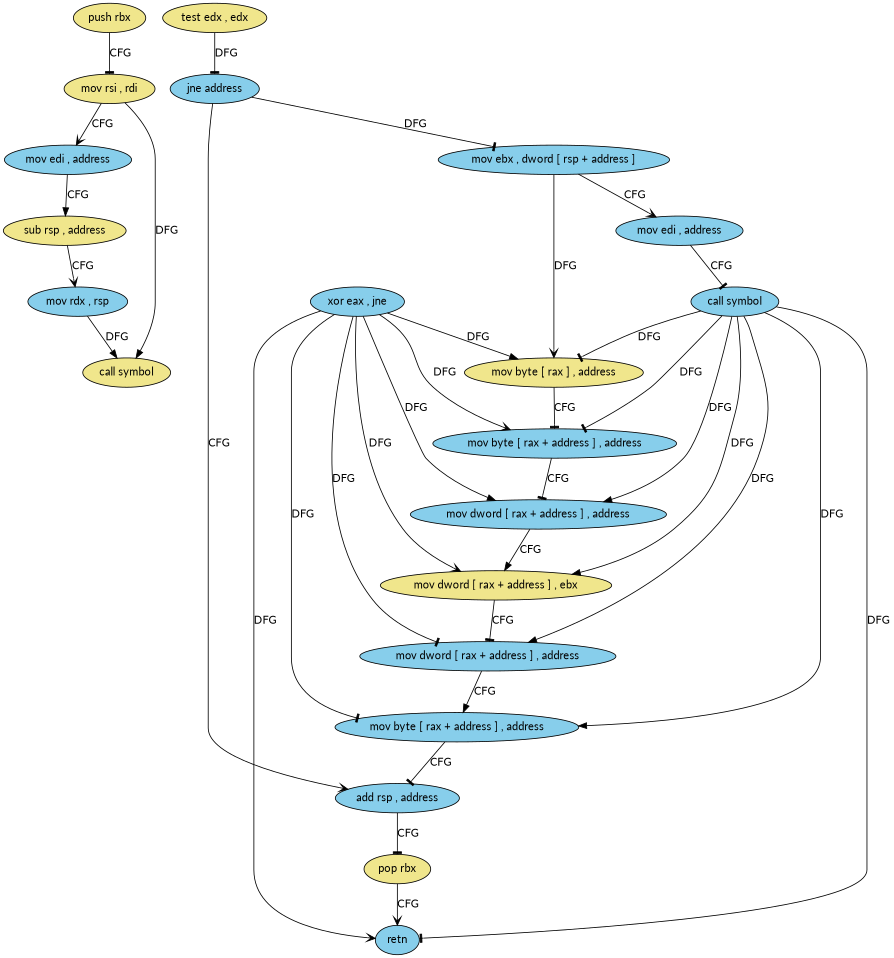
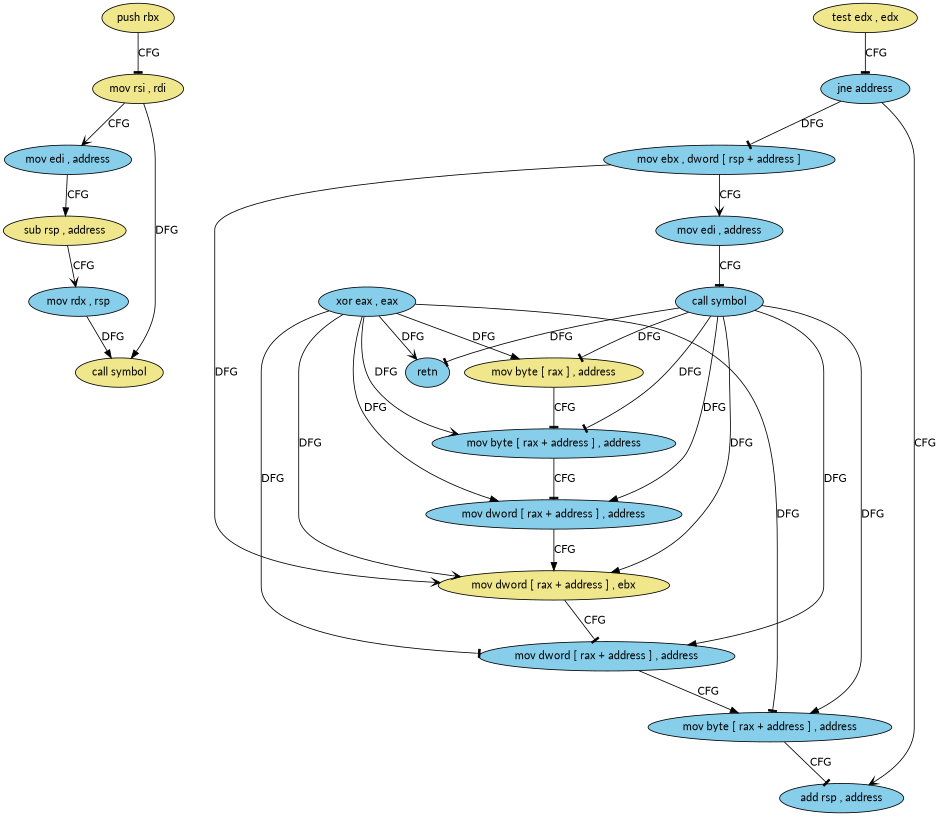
edge "test edx , edx" -> "jne address": label "DFG" -> "CFG"
edge "mov ebx , dword [ rsp + address ]" -> "mov byte [ rax ] , address": now "mov ebx , dword [ rsp + address ]" -> "mov dword [ rax + address ] , ebx"
node "xor eax , jne": label "xor eax , jne" -> "xor eax , eax"
node "pop rbx": removed
